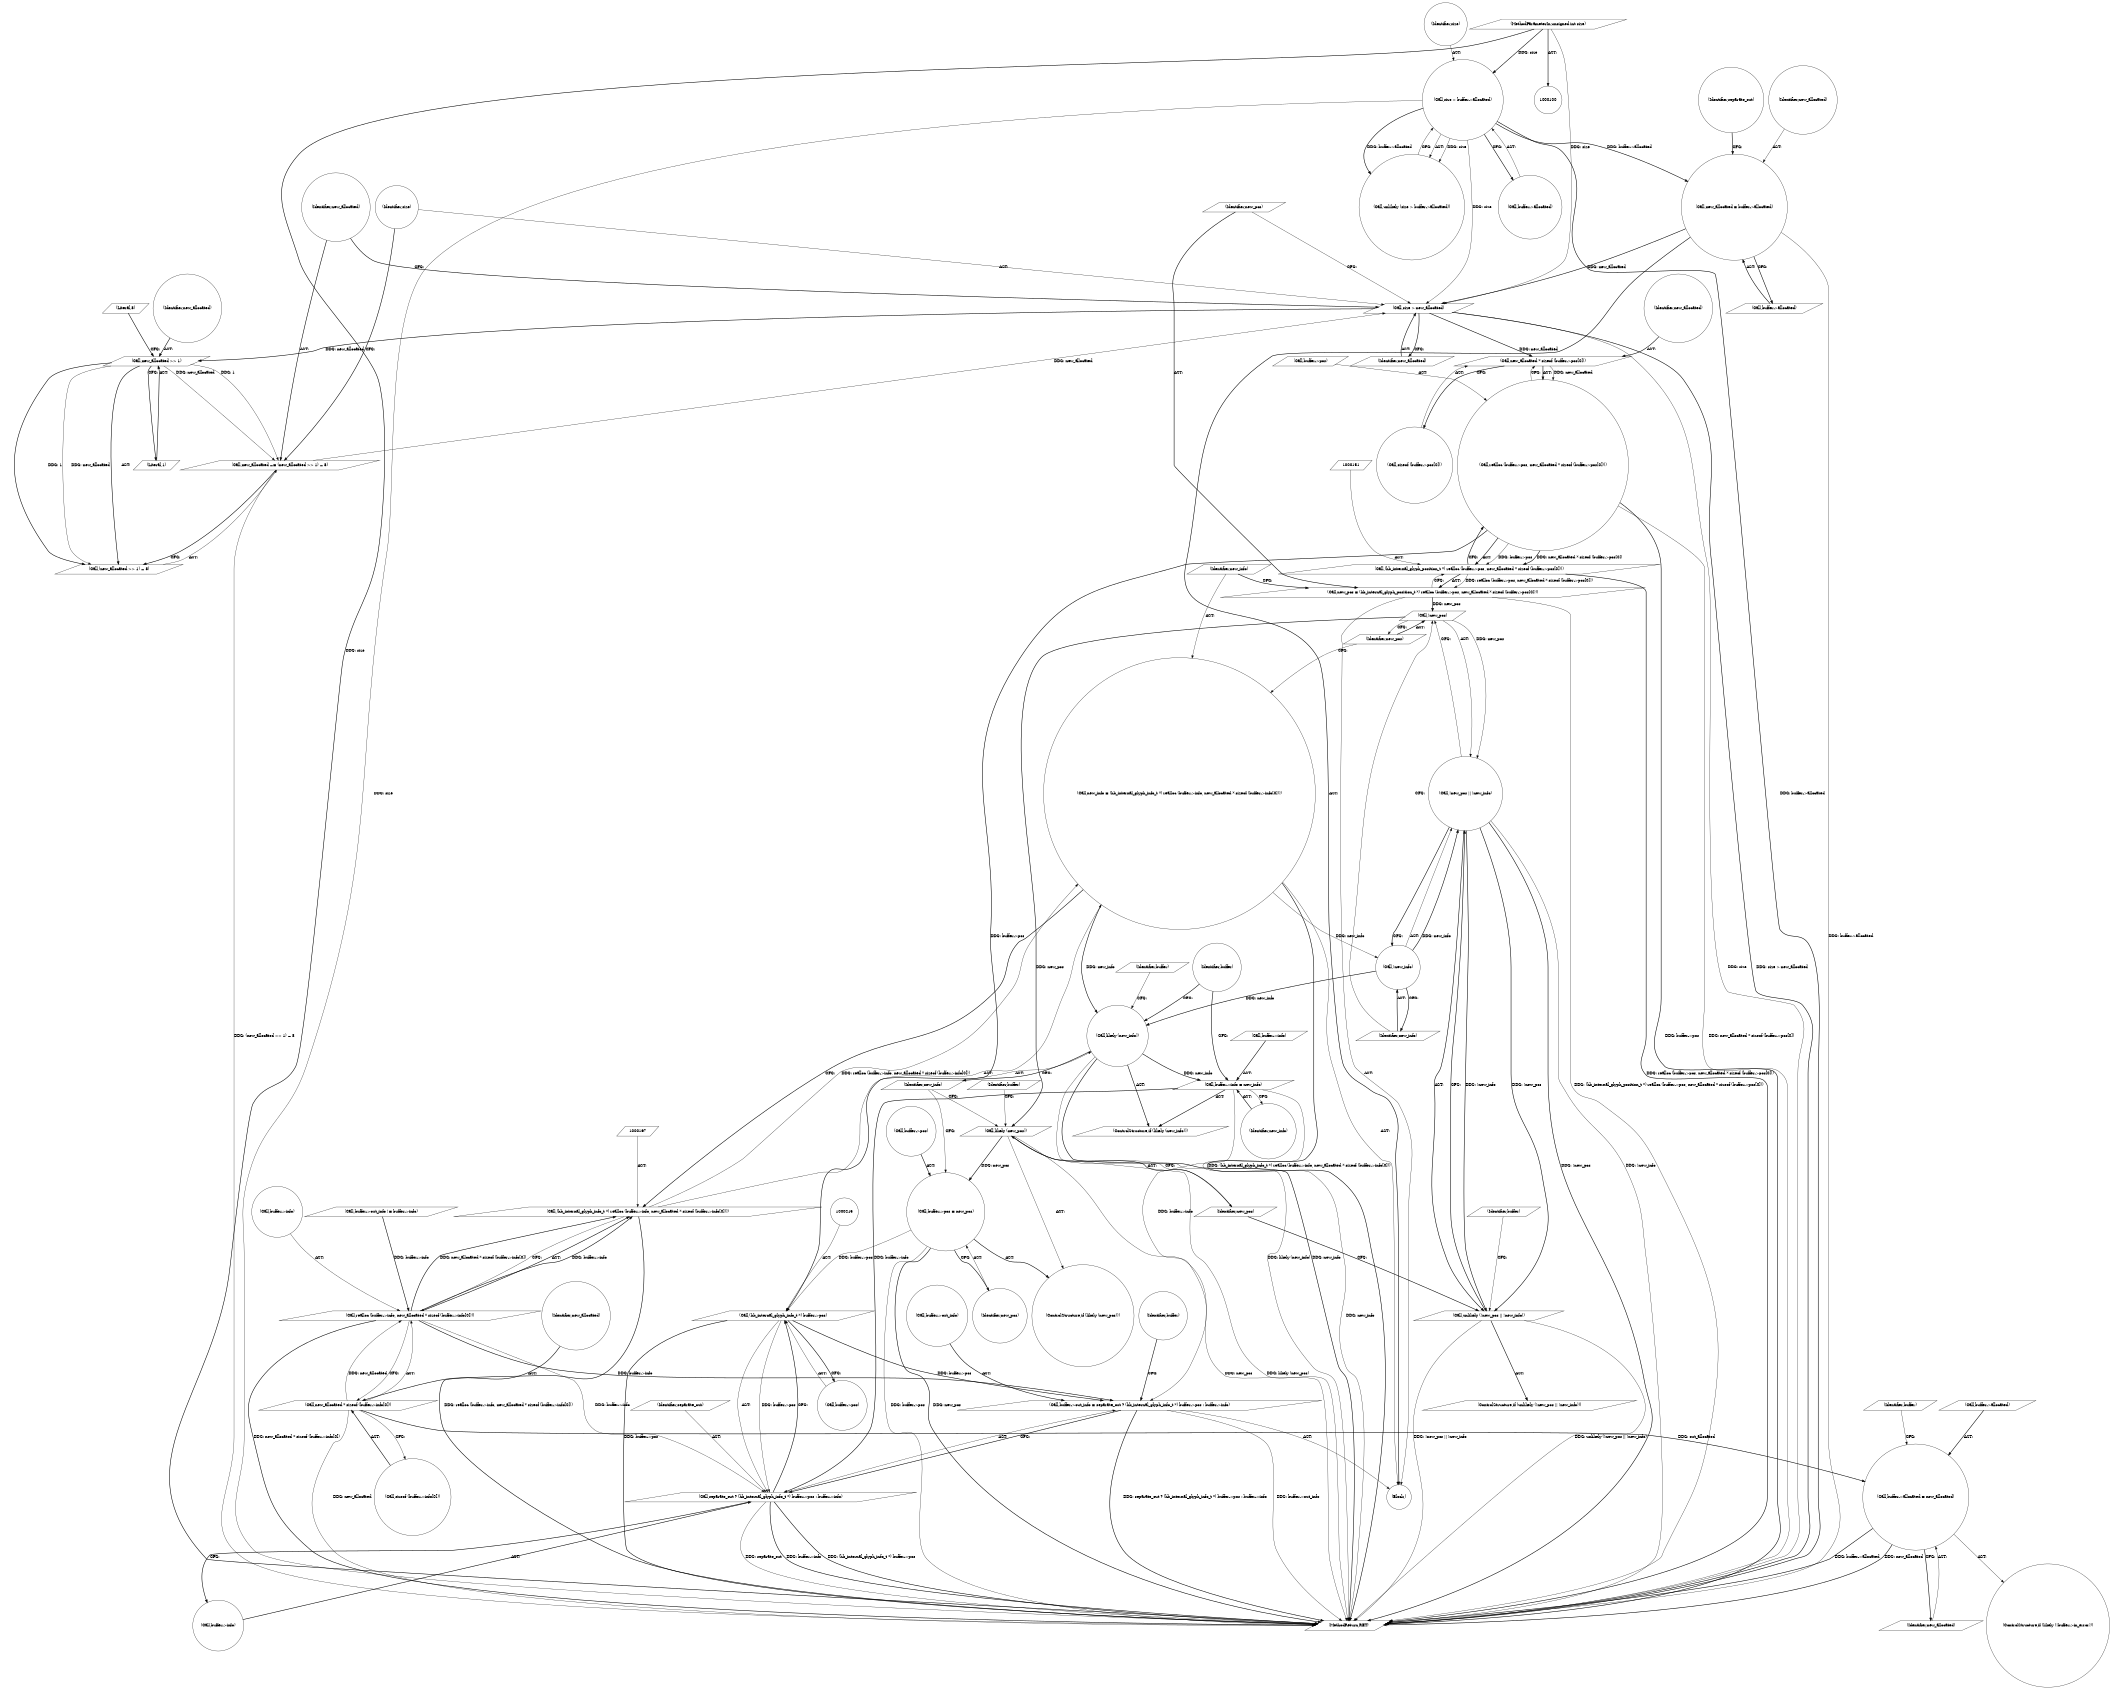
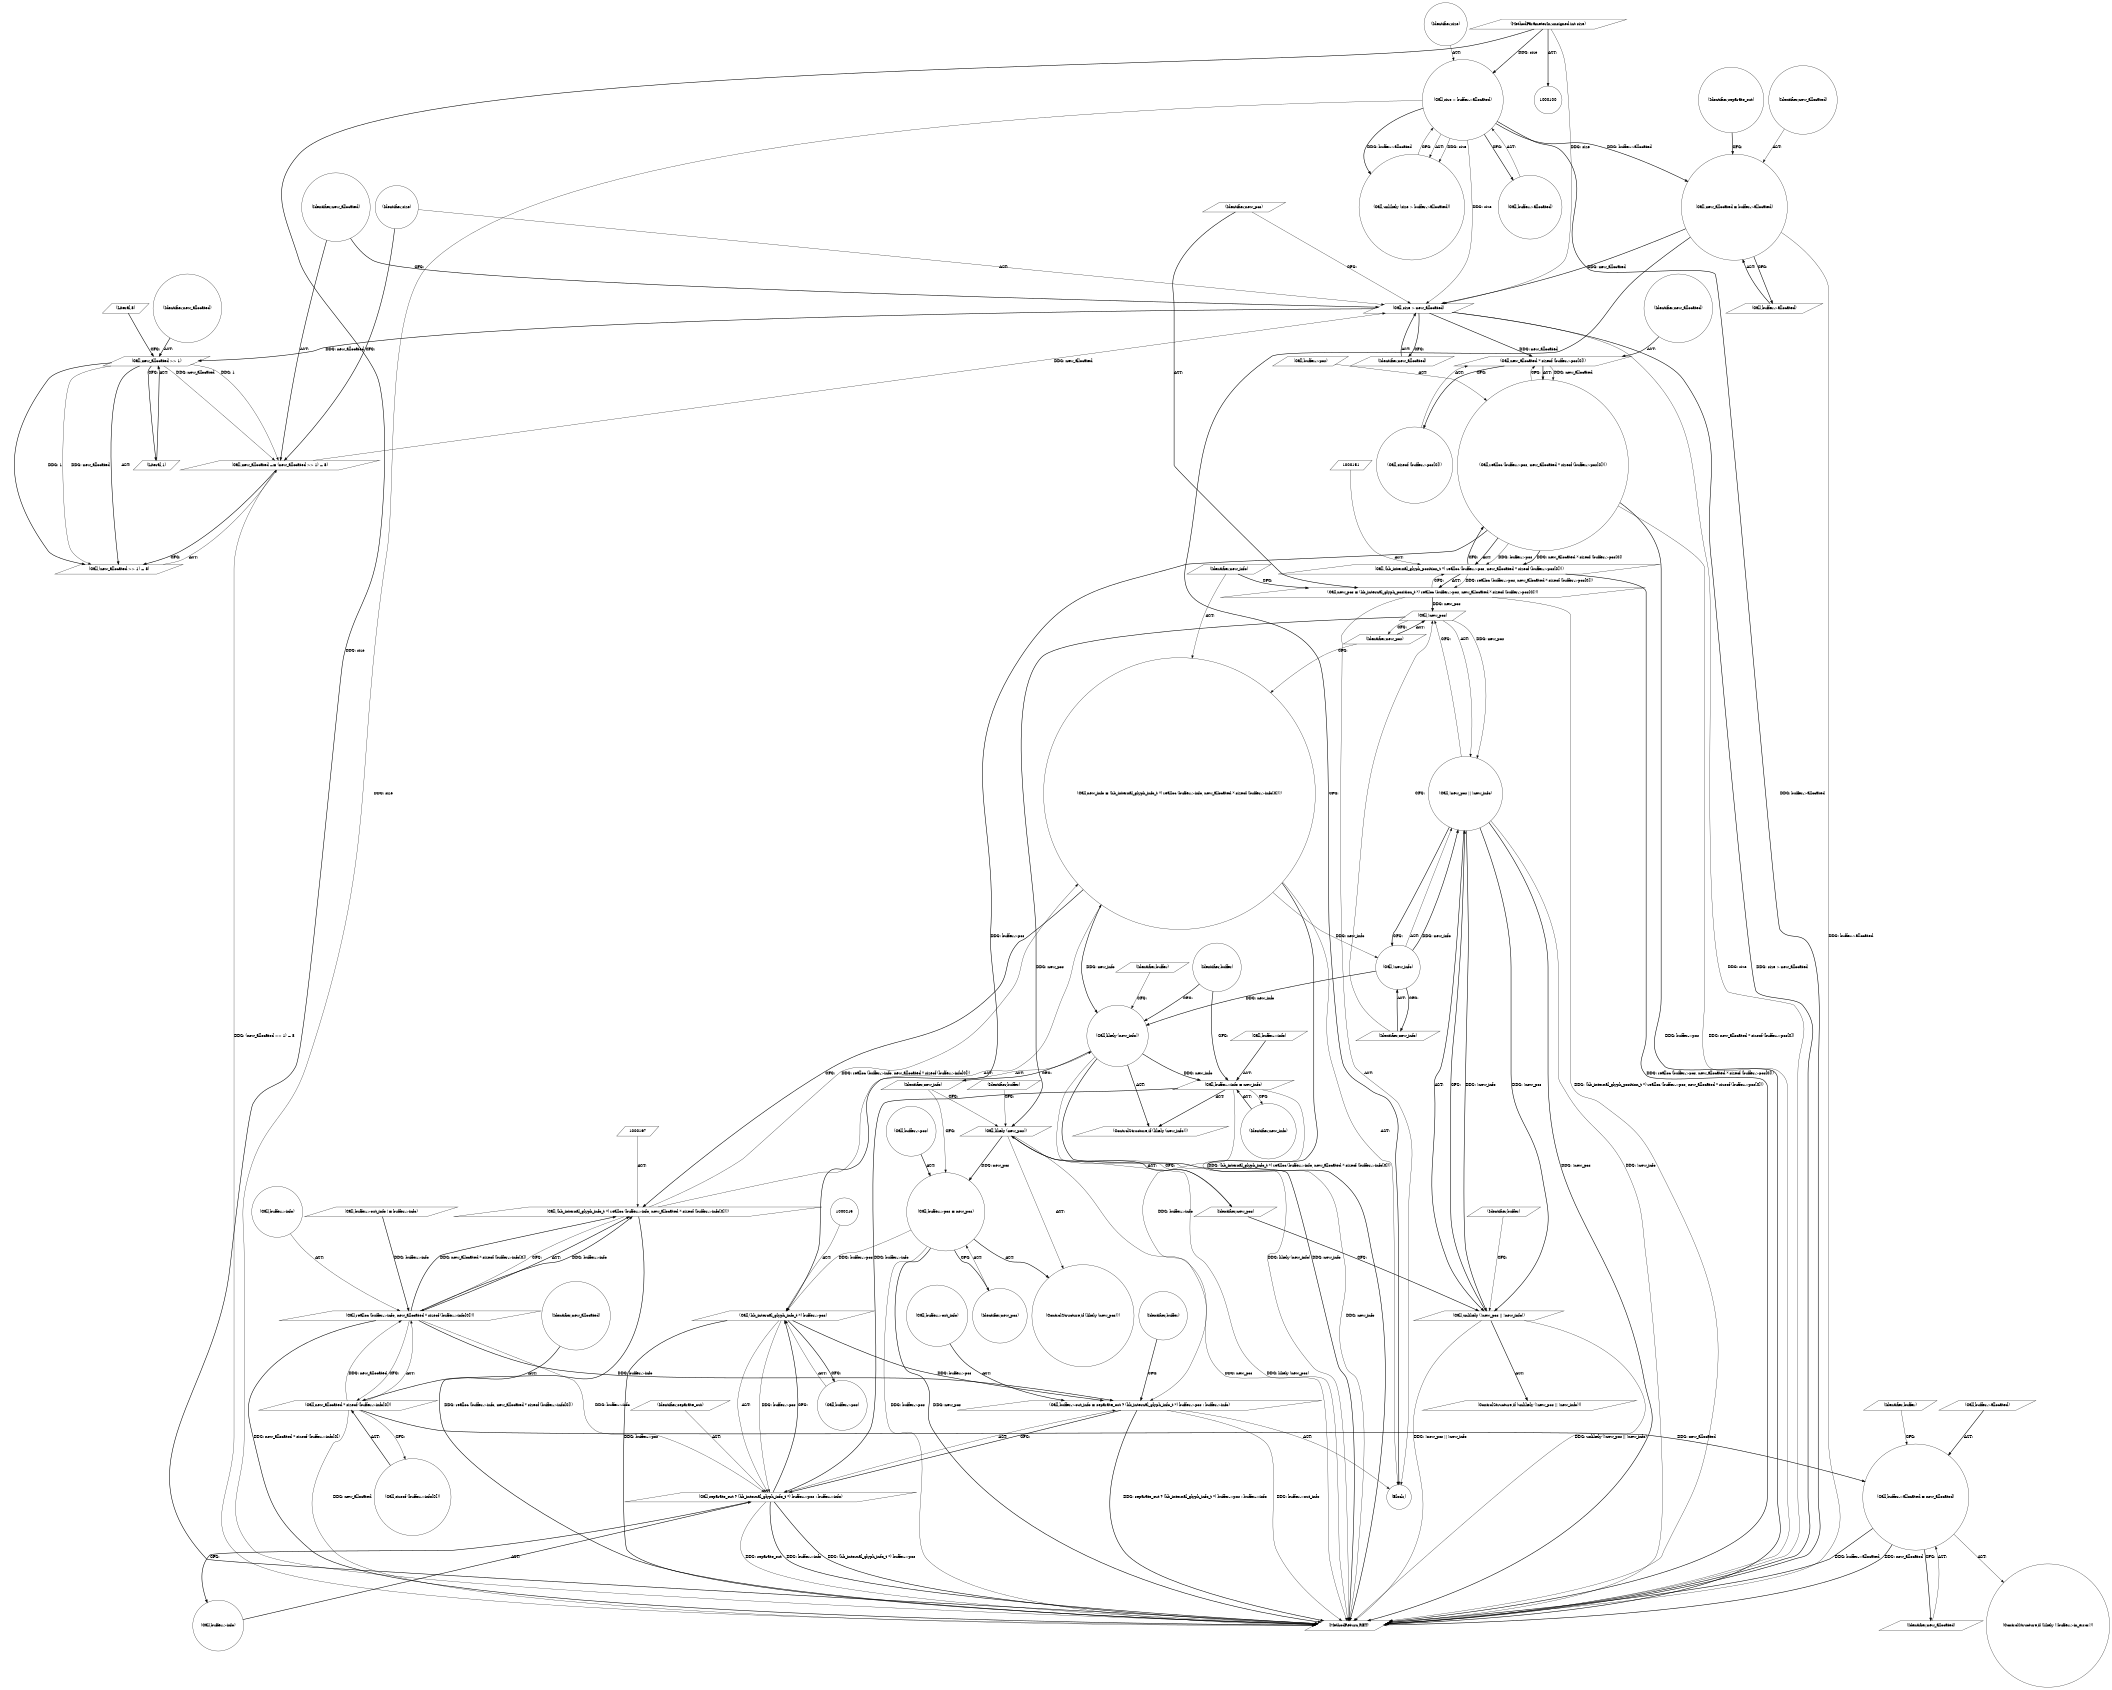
edge "(Call,new_allocated = buffer->allocated)" -> "(Block,)": label "AST: " -> "CFG: "
edge "(Call,new_allocated * sizeof (buffer->info[0]))" -> "(Call,buffer->allocated = new_allocated)": label "DDG: out_allocated" -> "DDG: new_allocated"
